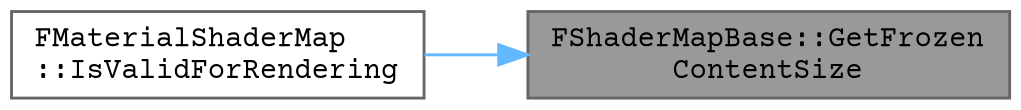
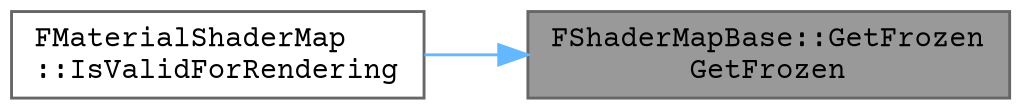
node "FShaderMapBase::GetFrozen ContentSize": label "FShaderMapBase::GetFrozen ContentSize" -> "FShaderMapBase::GetFrozen GetFrozen"
